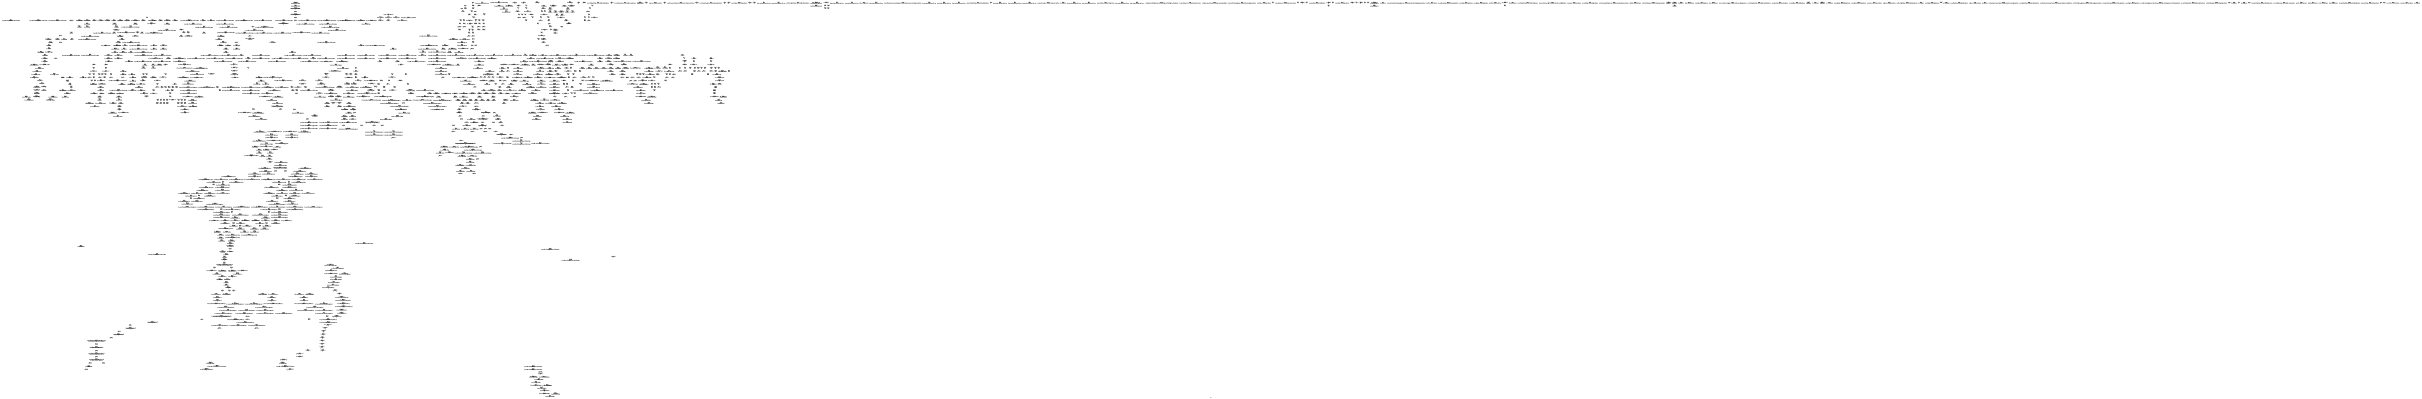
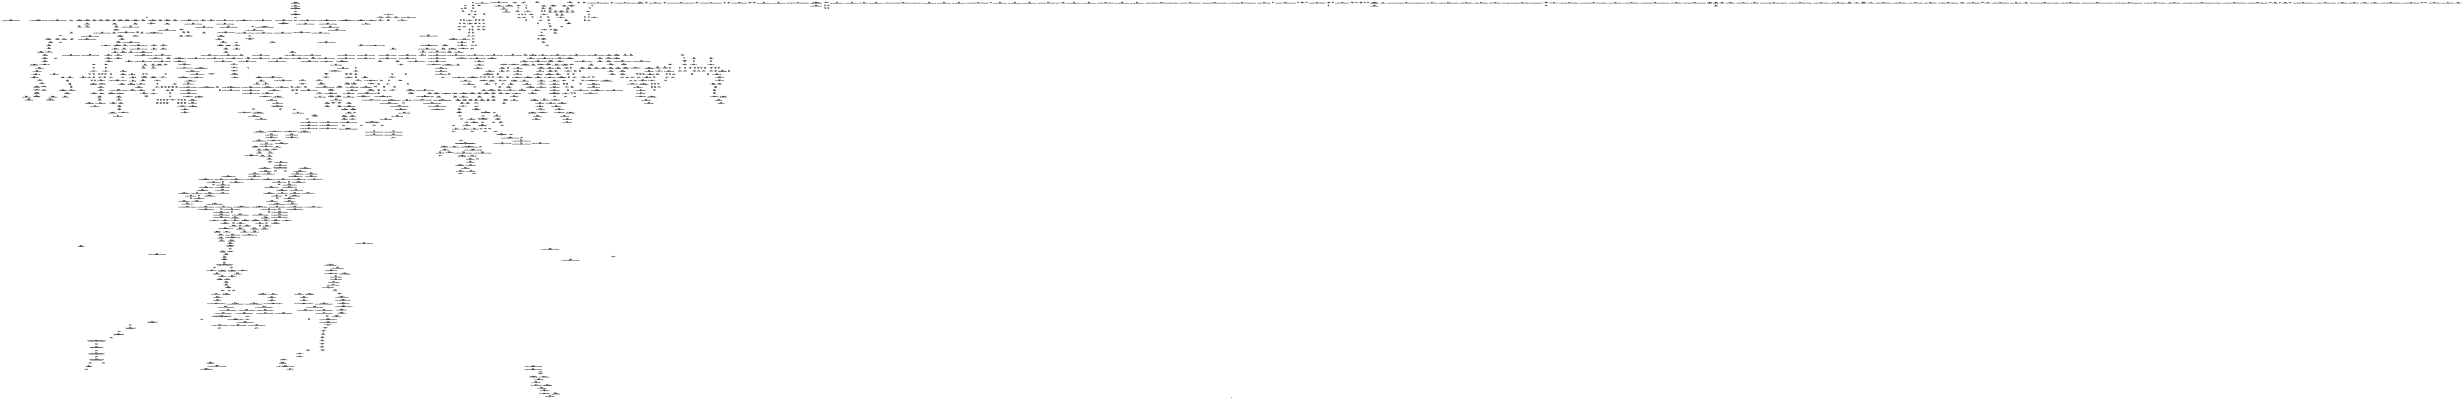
node "NodeID: 157": added
